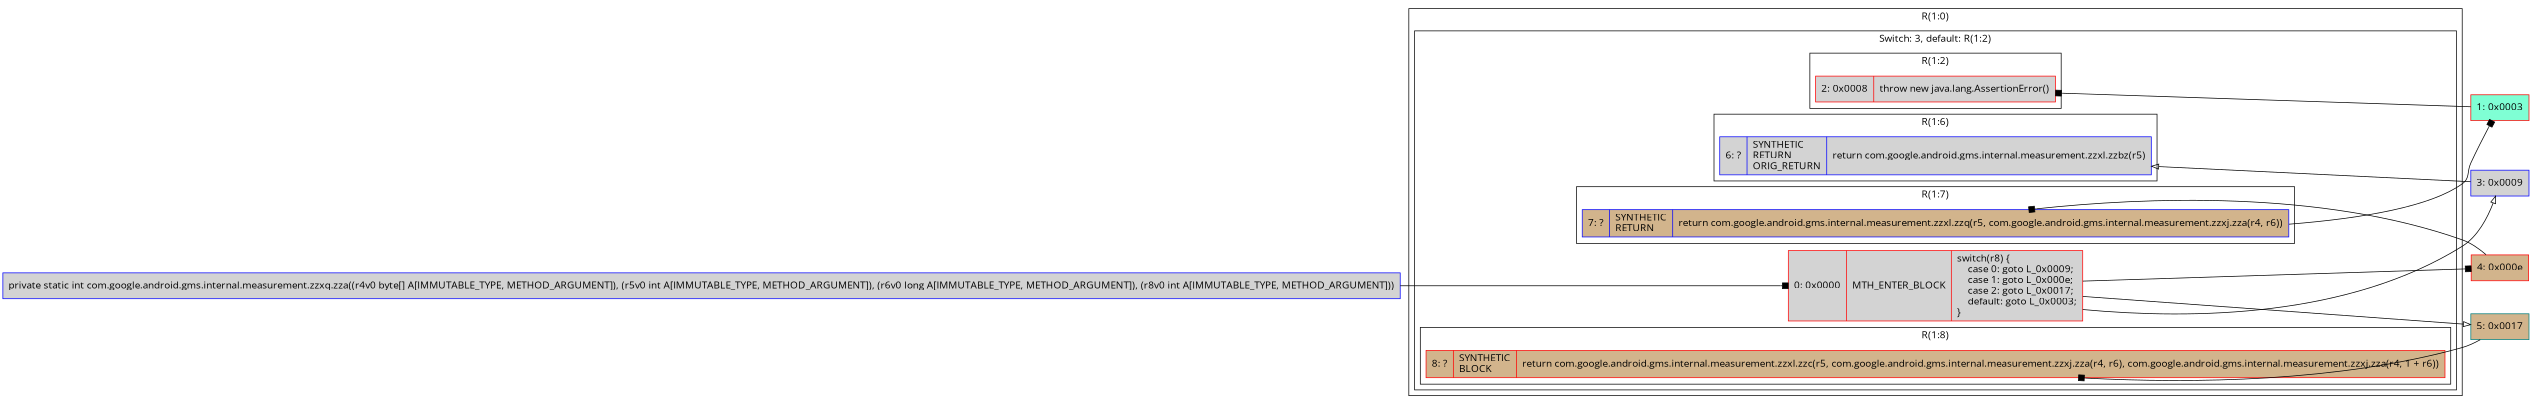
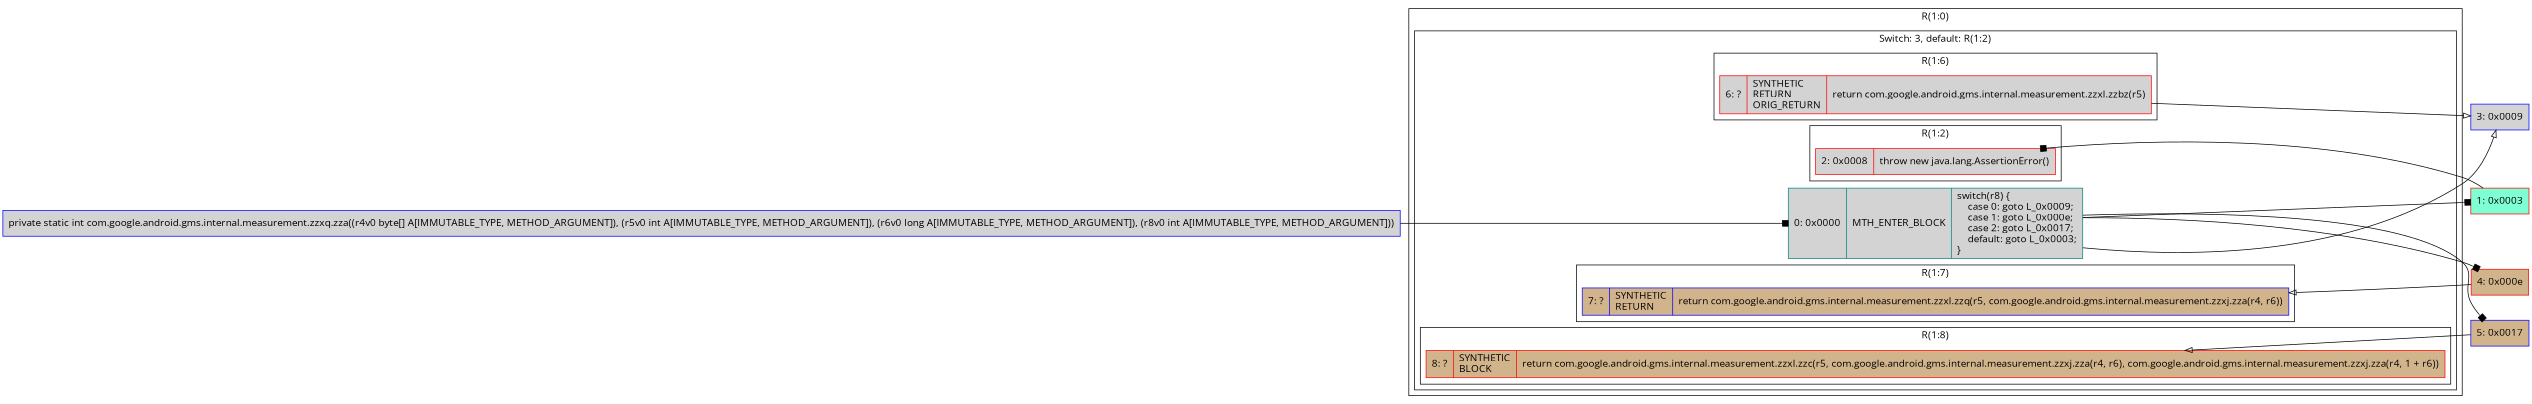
node "6: ?": color blue -> red
edge "3: 0x0009" -> "6: ?": reversed
edge "4: 0x000e" -> "7: ?": arrowhead box -> onormal
edge "7: ?" -> "1: 0x0003": now "0: 0x0000" -> "1: 0x0003"
node "0: 0x0000": color red -> teal
edge "0: 0x0000" -> "5: 0x0017": arrowhead onormal -> box
node "5: 0x0017": color teal -> blue
edge "5: 0x0017" -> "8: ?": arrowhead box -> onormal
